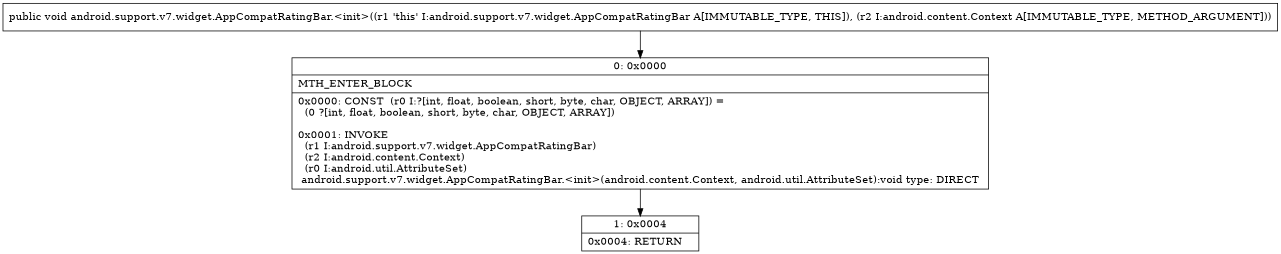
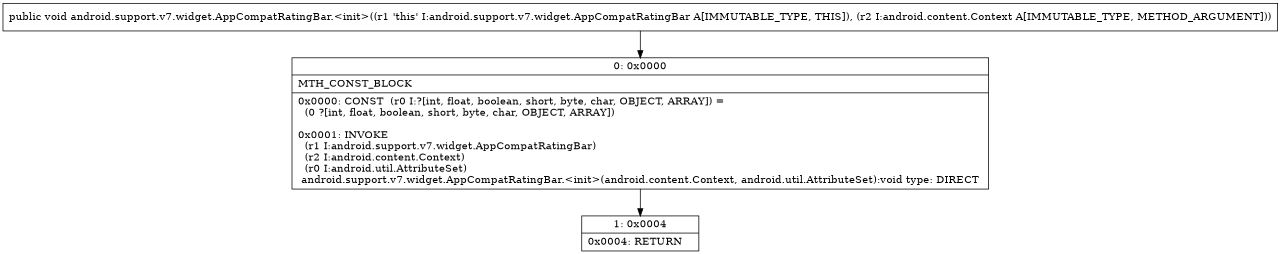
node "0: 0x0000": text "MTH_ENTER_BLOCK" -> "MTH_CONST_BLOCK"
